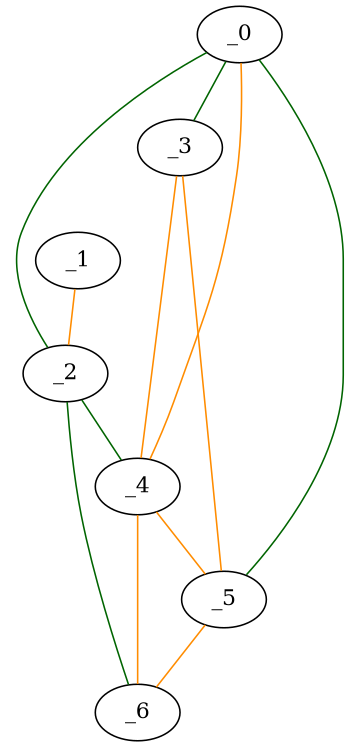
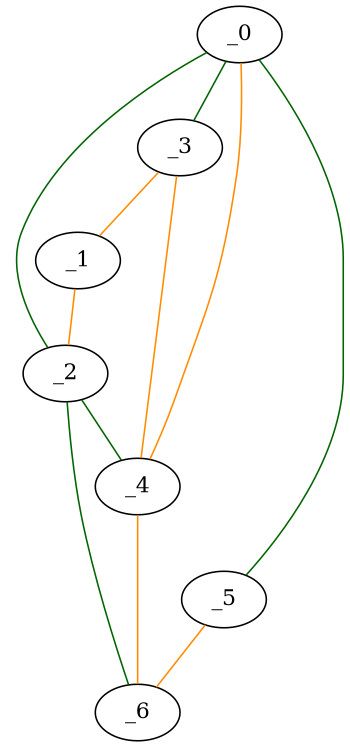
edge "_3" -- "_5": now "_3" -- "_1"
edge "_4" -- "_5": removed
